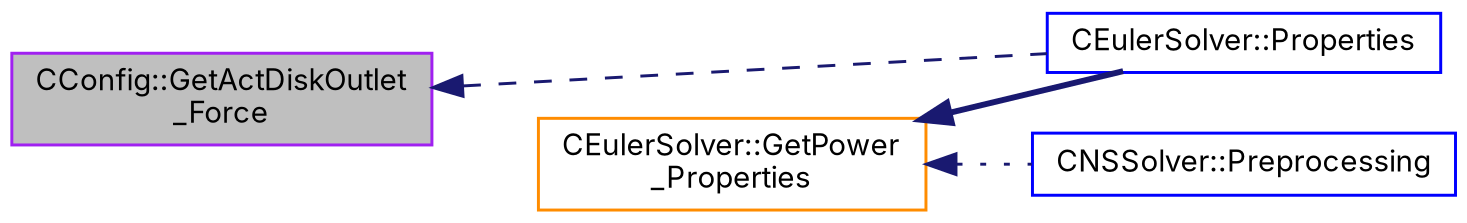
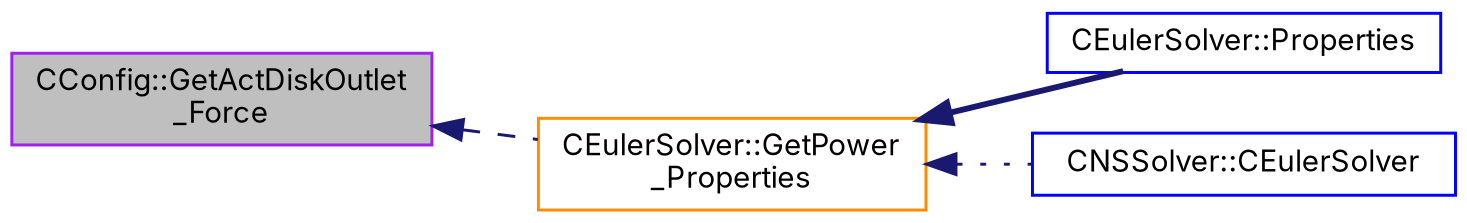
edge "CEulerSolver::Properties" -> "CConfig::GetActDiskOutlet _Force": now "CEulerSolver::GetPower _Properties" -> "CConfig::GetActDiskOutlet _Force"
node "CNSSolver::Preprocessing": label "CNSSolver::Preprocessing" -> "CNSSolver::CEulerSolver"
